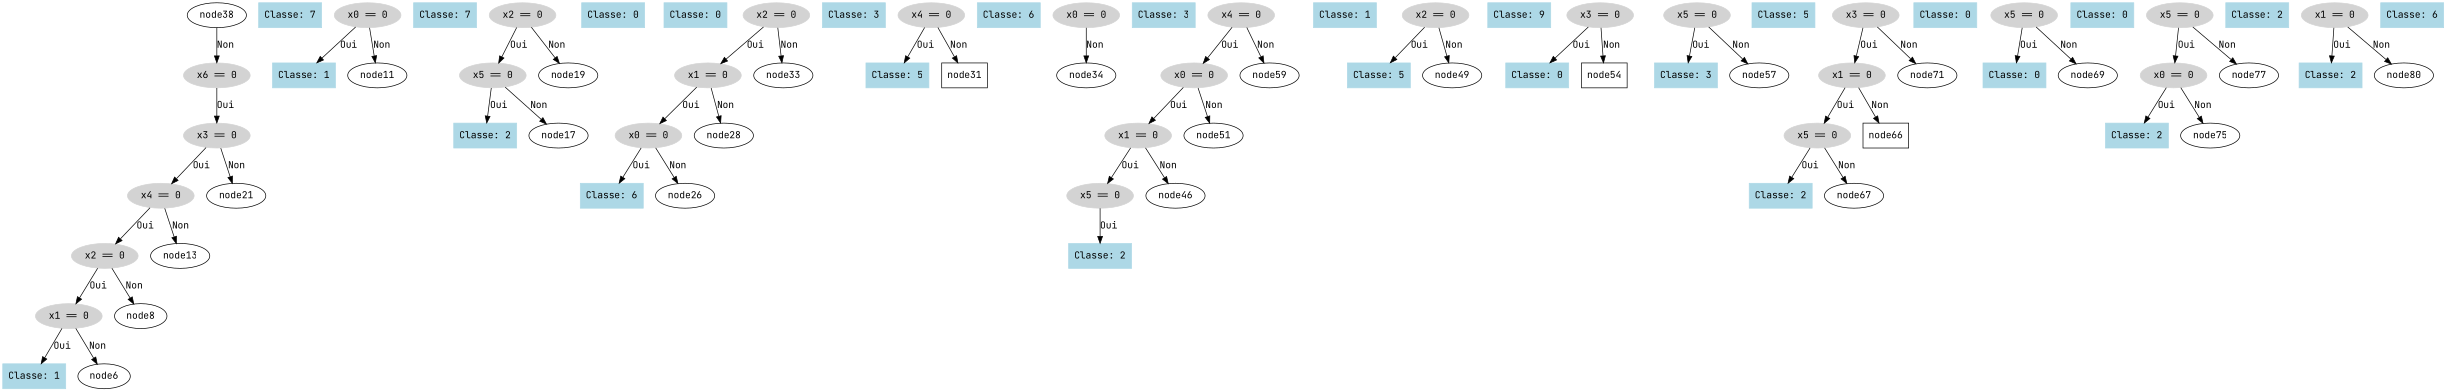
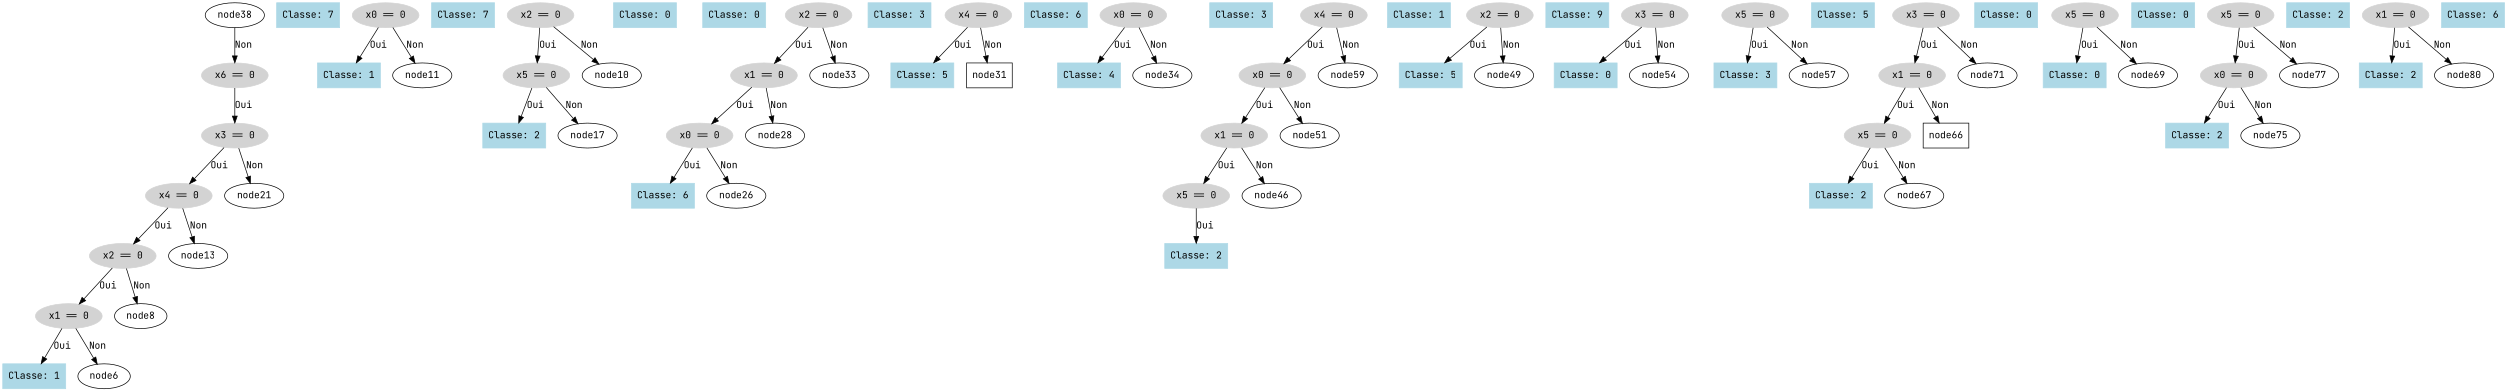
node "node19": label "node19" -> "node10"
node "Classe: 4": added
node "node54": shape box -> ellipse
